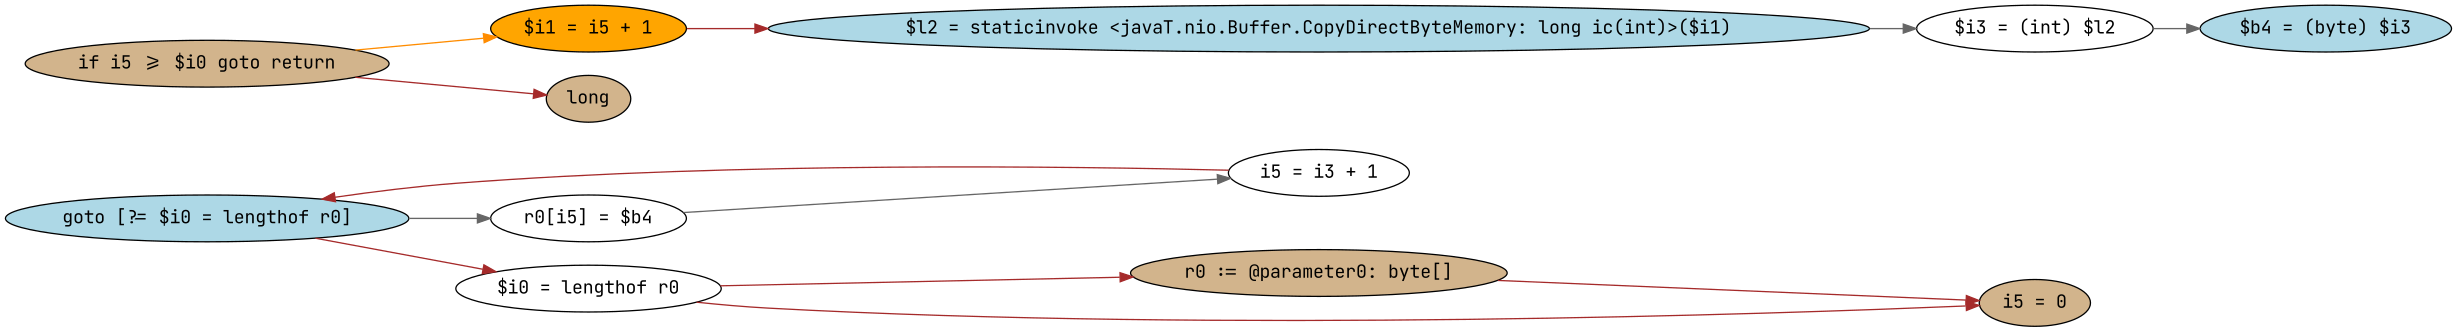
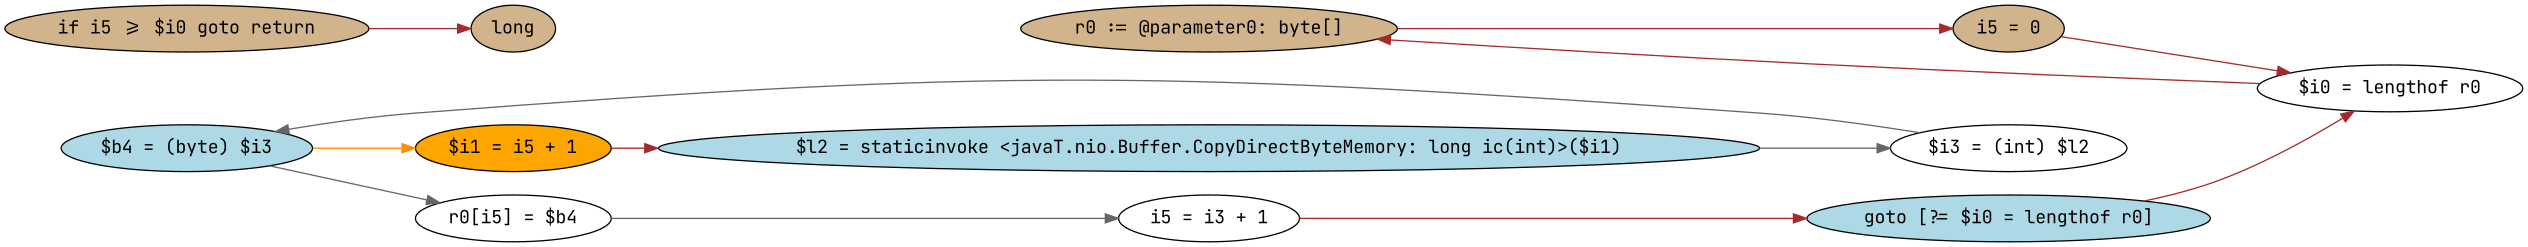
edge "if i5 >= $i0 goto return" -> "$i1 = i5 + 1": now "$b4 = (byte) $i3" -> "$i1 = i5 + 1"
edge "goto [?= $i0 = lengthof r0]" -> "r0[i5] = $b4": now "$b4 = (byte) $i3" -> "r0[i5] = $b4"
edge "$i0 = lengthof r0" -> "i5 = 0": reversed
